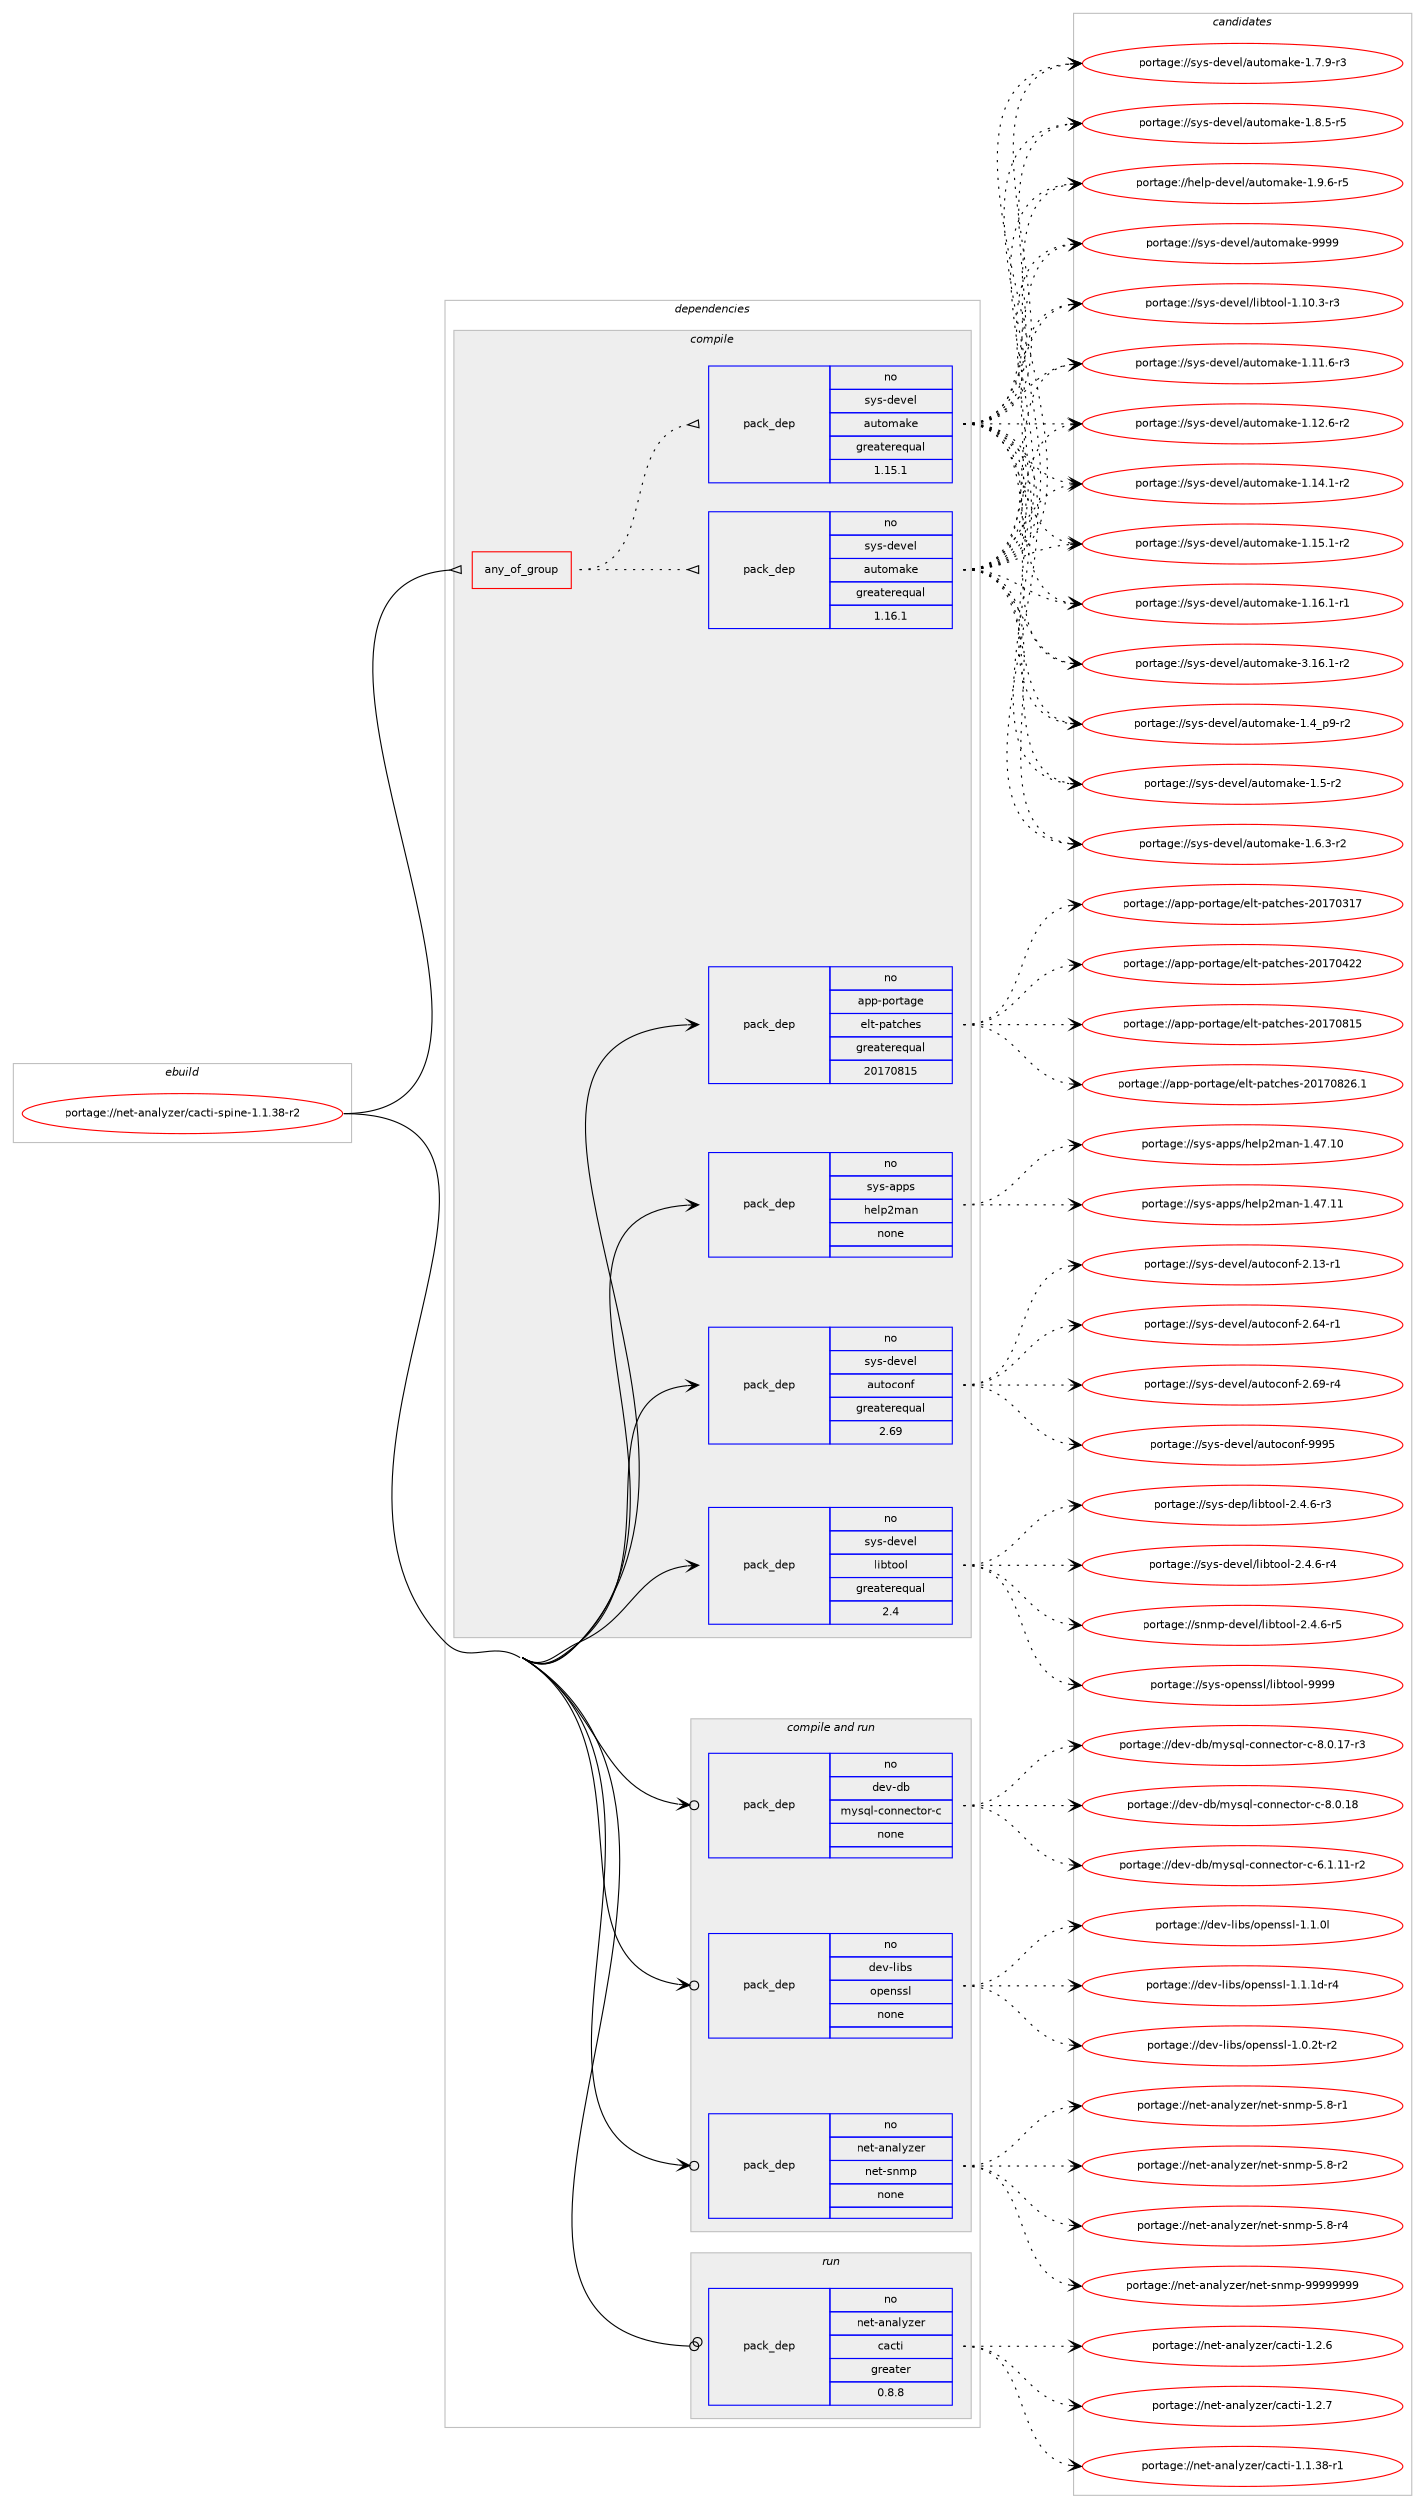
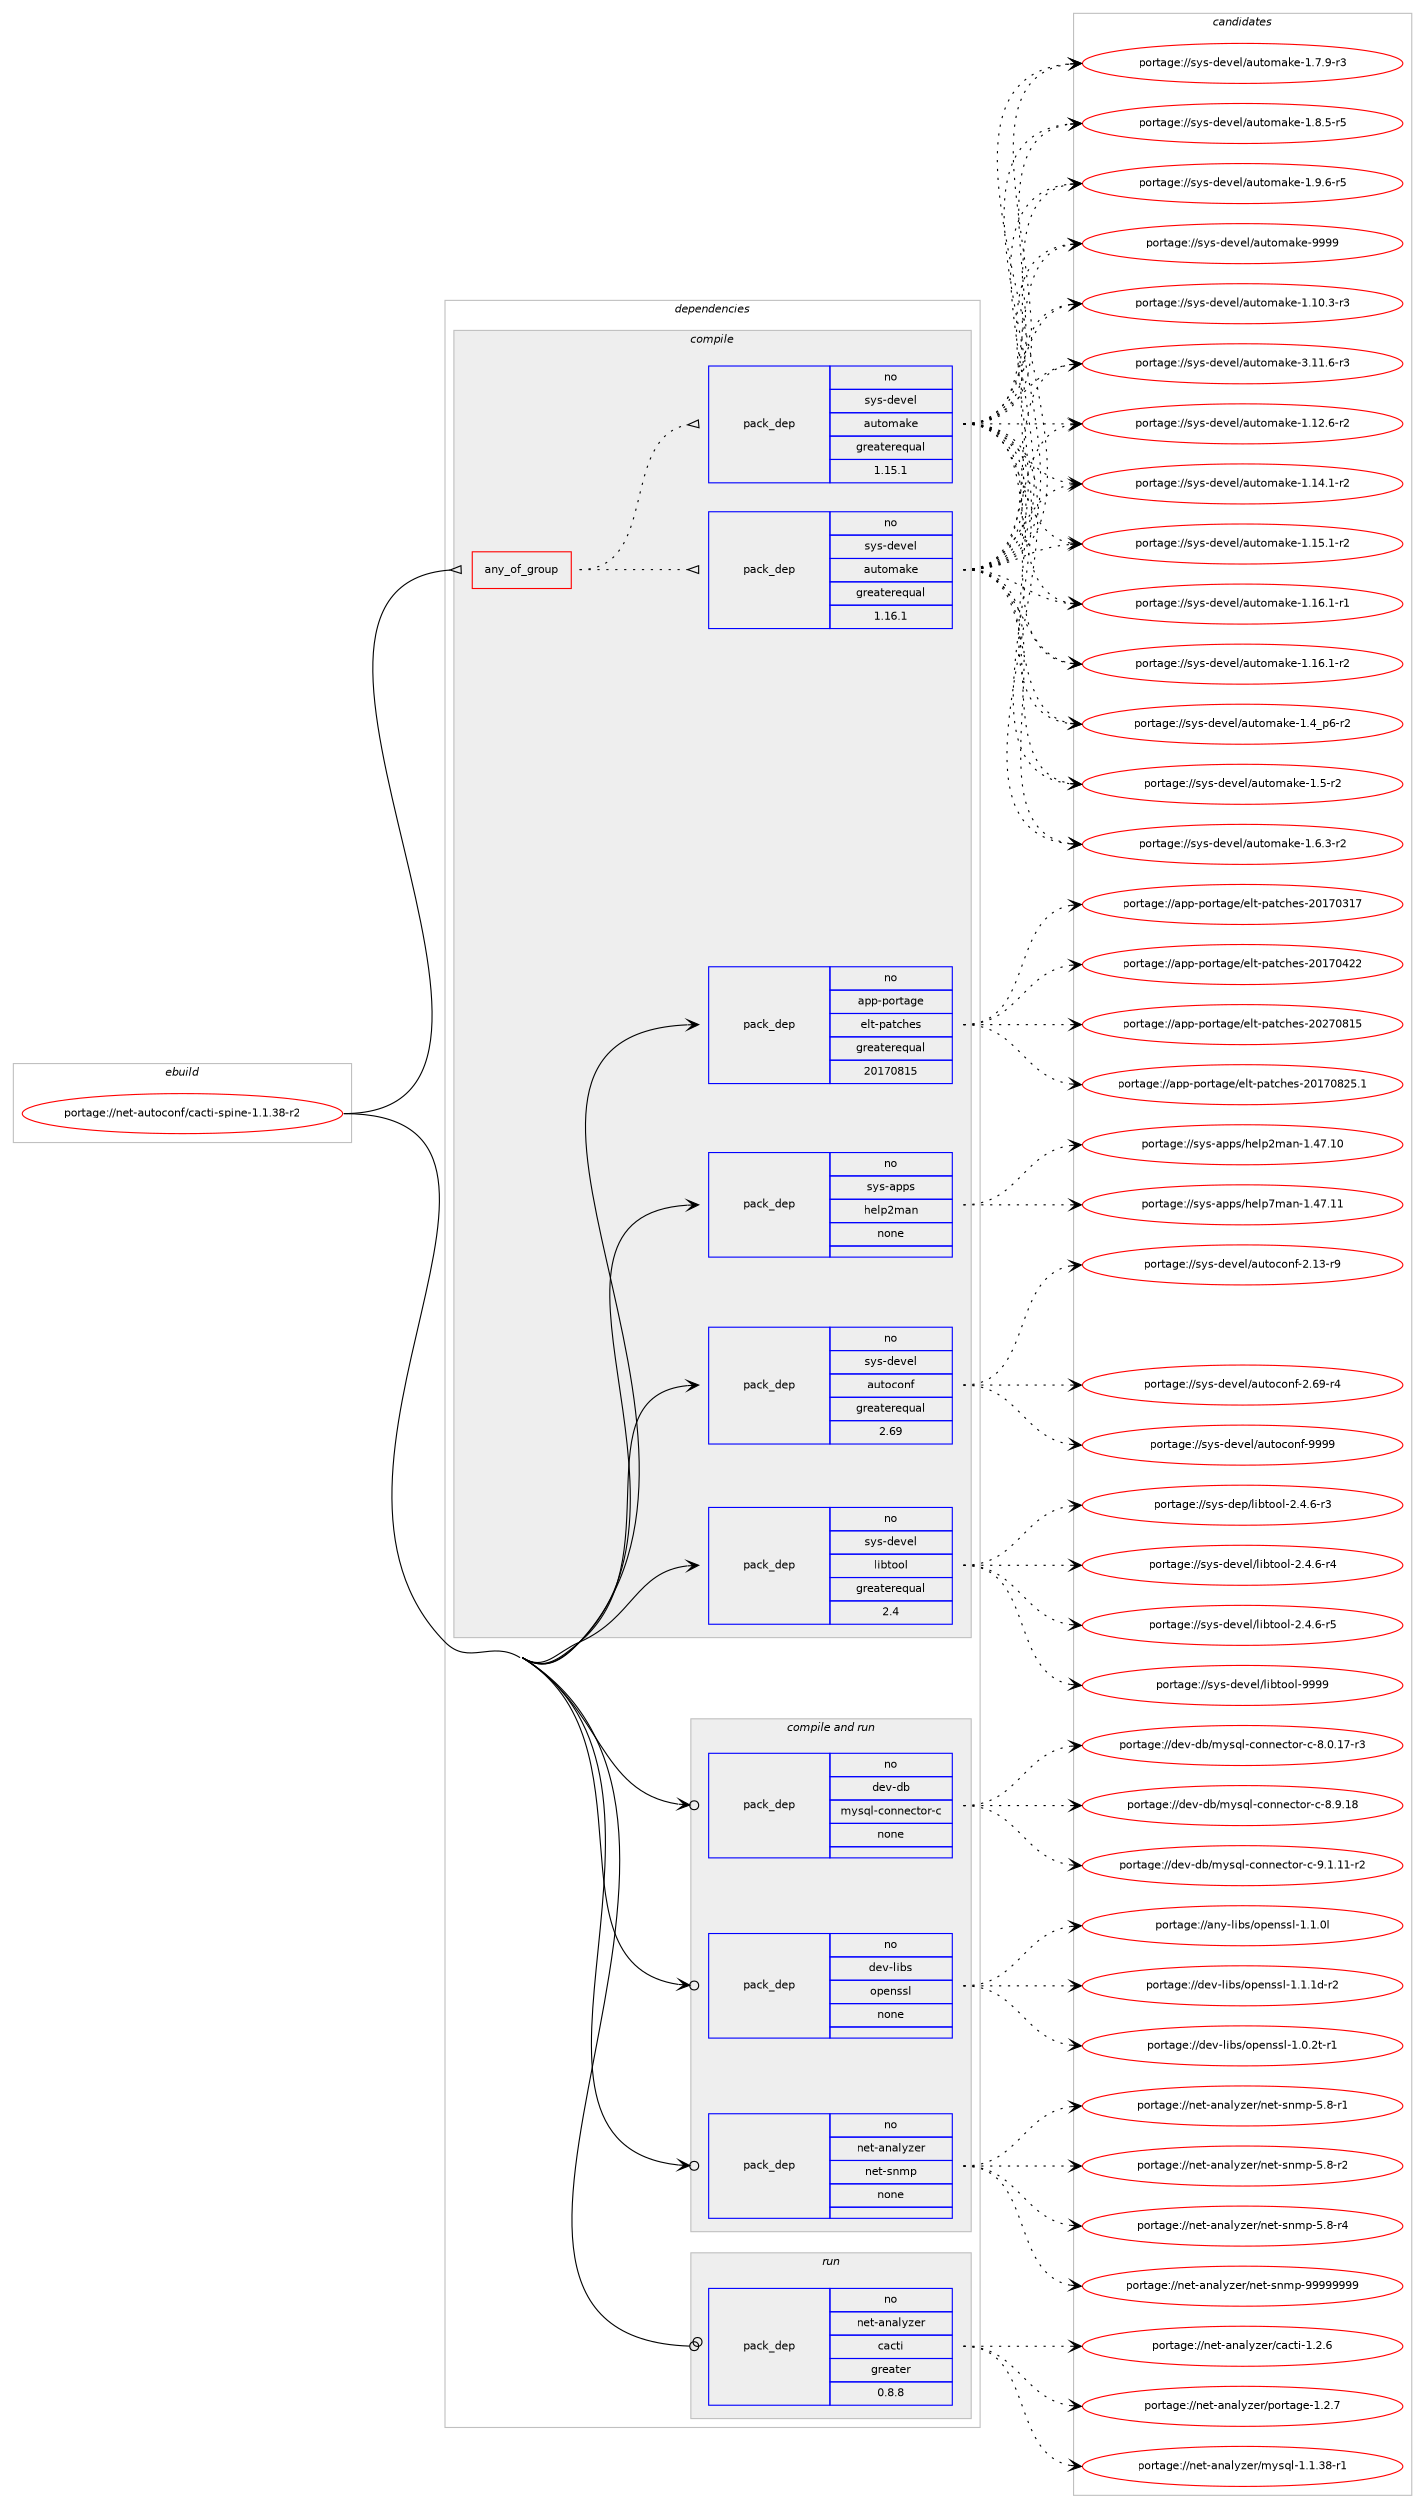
node "portage://help-devel/automake-1.9.6-r5": label "portage://help-devel/automake-1.9.6-r5" -> "portage://sys-devel/automake-1.9.6-r5"
node "portage://sys-devel/libtool-1.10.3-r3": label "portage://sys-devel/libtool-1.10.3-r3" -> "portage://sys-devel/automake-1.10.3-r3"
node "portage://sys-devel/automake-1.11.6-r3": label "portage://sys-devel/automake-1.11.6-r3" -> "portage://sys-devel/automake-3.11.6-r3"
node "portage://sys-devel/automake-3.16.1-r2": label "portage://sys-devel/automake-3.16.1-r2" -> "portage://sys-devel/automake-1.16.1-r2"
node "portage://sys-devel/automake-1.4_p9-r2": label "portage://sys-devel/automake-1.4_p9-r2" -> "portage://sys-devel/automake-1.4_p6-r2"
node "portage://app-portage/elt-patches-20170815": label "portage://app-portage/elt-patches-20170815" -> "portage://app-portage/elt-patches-20270815"
node "portage://app-portage/elt-patches-20170826.1": label "portage://app-portage/elt-patches-20170826.1" -> "portage://app-portage/elt-patches-20170825.1"
node "portage://net-analyzer/cacti-spine-1.1.38-r2": label "portage://net-analyzer/cacti-spine-1.1.38-r2" -> "portage://net-autoconf/cacti-spine-1.1.38-r2"
node "portage://sys-apps/help2man-1.47.11": label "portage://sys-apps/help2man-1.47.11" -> "portage://sys-apps/help7man-1.47.11"
node "portage://sys-devel/autoconf-2.13-r1": label "portage://sys-devel/autoconf-2.13-r1" -> "portage://sys-devel/autoconf-2.13-r9"
node "portage://sys-devel/autoconf-2.64-r1": removed
node "portage://sys-devel/autoconf-9995": label "portage://sys-devel/autoconf-9995" -> "portage://sys-devel/autoconf-9999"
node "portage://snmp-devel/libtool-2.4.6-r5": label "portage://snmp-devel/libtool-2.4.6-r5" -> "portage://sys-devel/libtool-2.4.6-r5"
node "portage://sys-openssl/libtool-9999": label "portage://sys-openssl/libtool-9999" -> "portage://sys-devel/libtool-9999"
node "portage://dev-db/mysql-connector-c-8.0.18": label "portage://dev-db/mysql-connector-c-8.0.18" -> "portage://dev-db/mysql-connector-c-8.9.18"
node "portage://dev-db/mysql-connector-c-6.1.11-r2": label "portage://dev-db/mysql-connector-c-6.1.11-r2" -> "portage://dev-db/mysql-connector-c-9.1.11-r2"
node "portage://dev-libs/openssl-1.1.0l": label "portage://dev-libs/openssl-1.1.0l" -> "portage://any-libs/openssl-1.1.0l"
node "portage://dev-libs/openssl-1.1.1d-r4": label "portage://dev-libs/openssl-1.1.1d-r4" -> "portage://dev-libs/openssl-1.1.1d-r2"
node "portage://dev-libs/openssl-1.0.2t-r2": label "portage://dev-libs/openssl-1.0.2t-r2" -> "portage://dev-libs/openssl-1.0.2t-r1"
node "portage://net-analyzer/cacti-1.2.7": label "portage://net-analyzer/cacti-1.2.7" -> "portage://net-analyzer/portage-1.2.7"
node "portage://net-analyzer/cacti-1.1.38-r1": label "portage://net-analyzer/cacti-1.1.38-r1" -> "portage://net-analyzer/mysql-1.1.38-r1"
